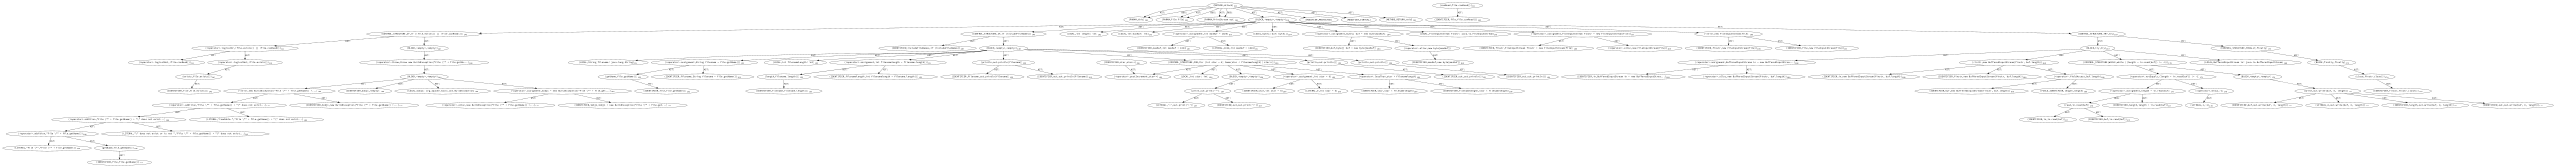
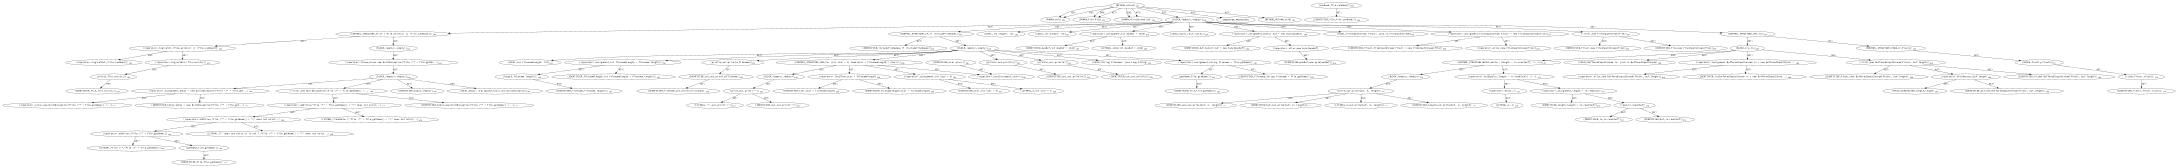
node "(MODIFIER,VIRTUAL)": removed
edge "(println,out.println(filename))" -> "(IDENTIFIER,filename,out.println(filename))": now "(IDENTIFIER,out,out.println(filename))" -> "(IDENTIFIER,filename,out.println(filename))"
node "(LOCAL,int star: int)": removed
